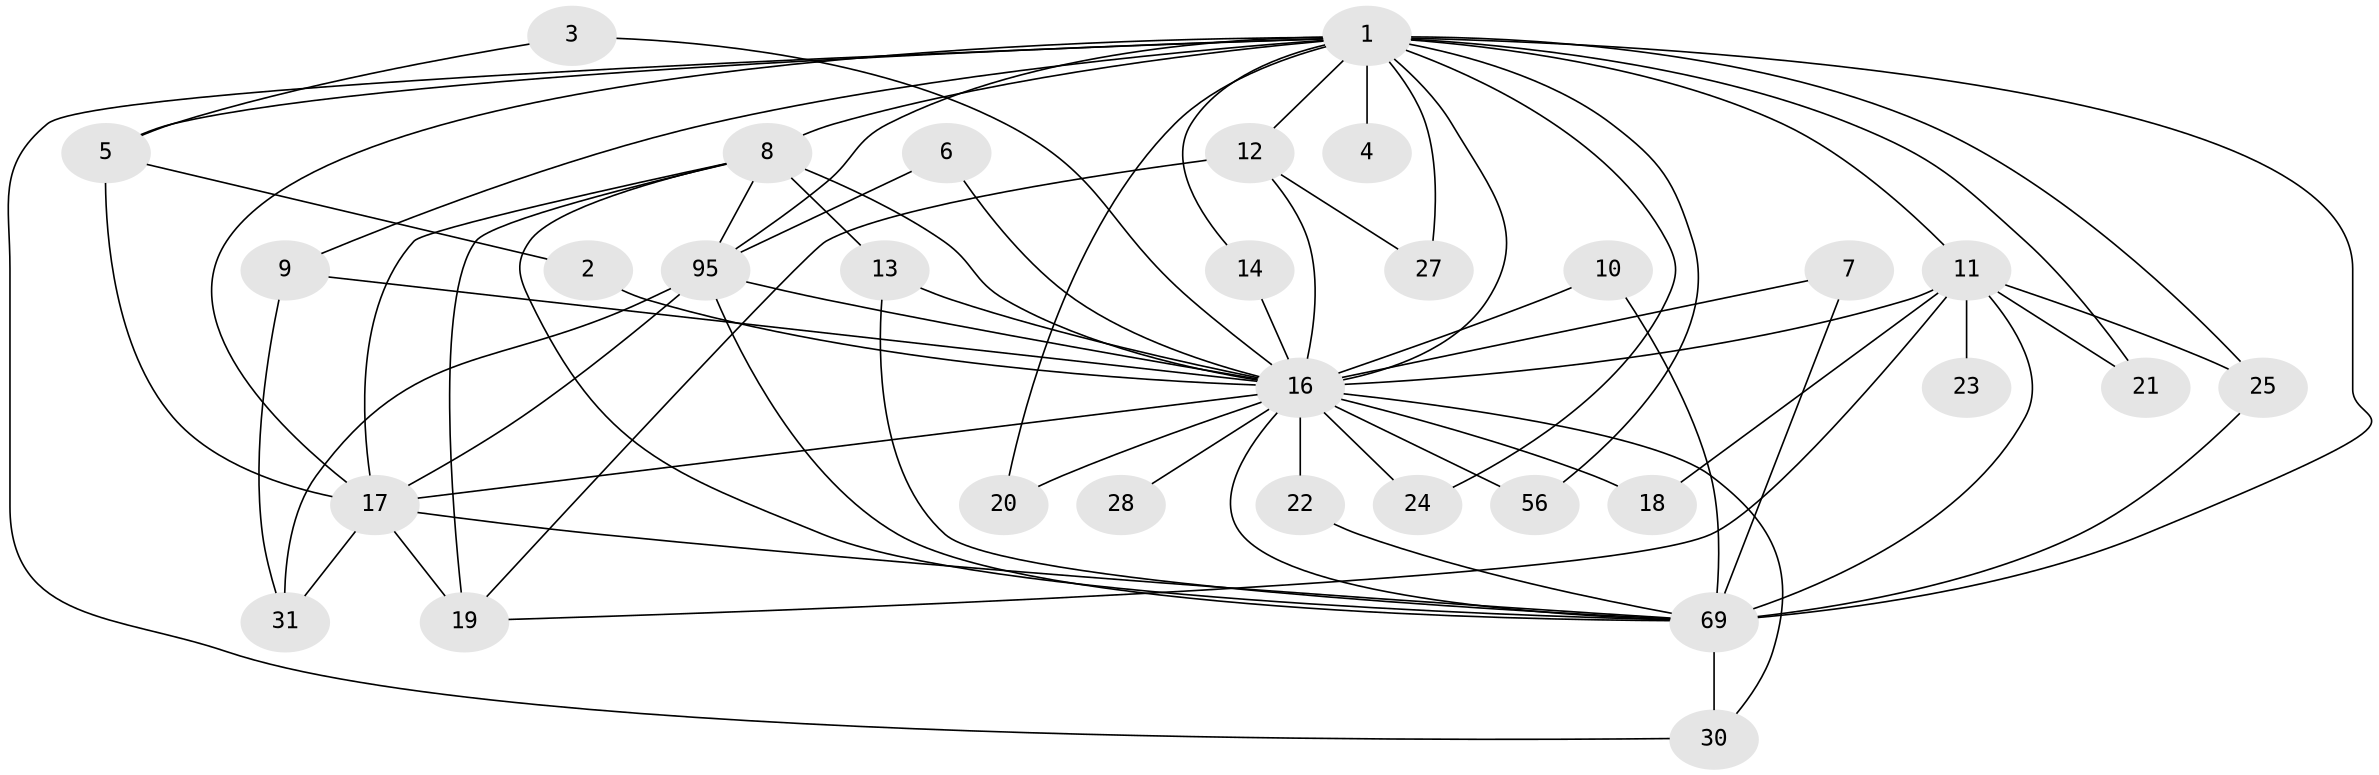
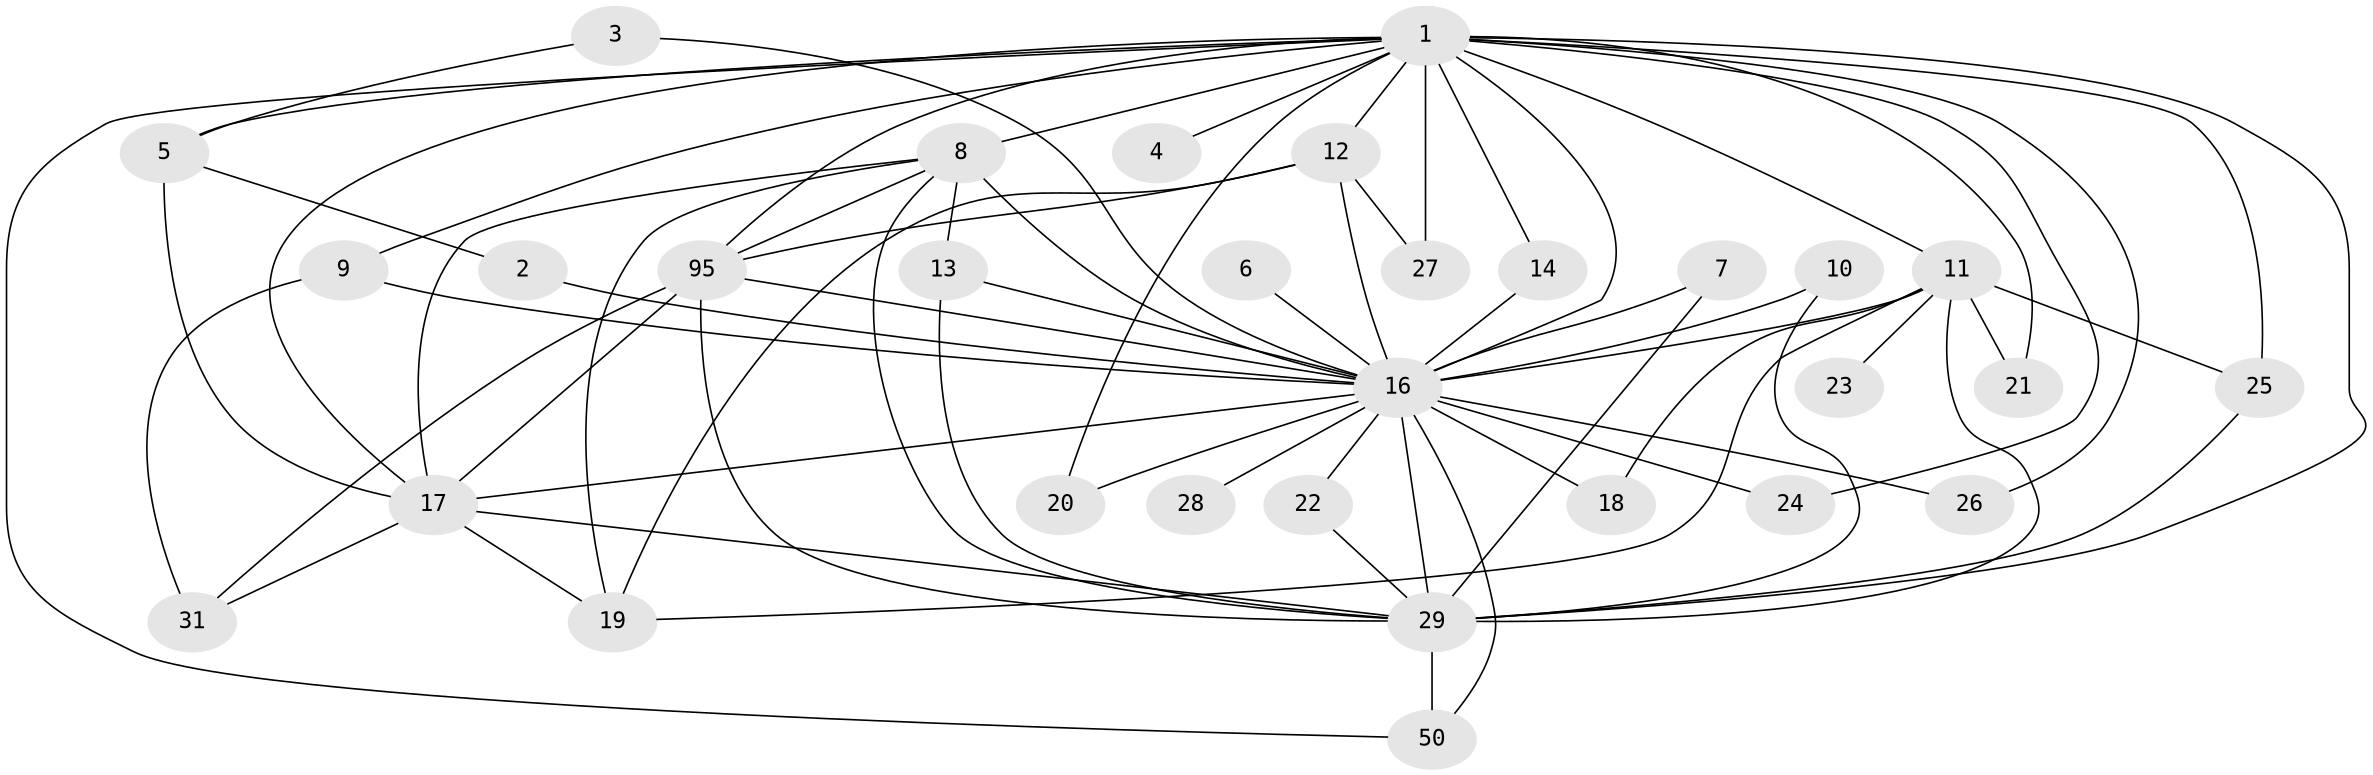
edge "6" -- "95": now "12" -- "95"
node "56": label "56" -> "26"
node "69": label "69" -> "29"
node "30": label "30" -> "50"
